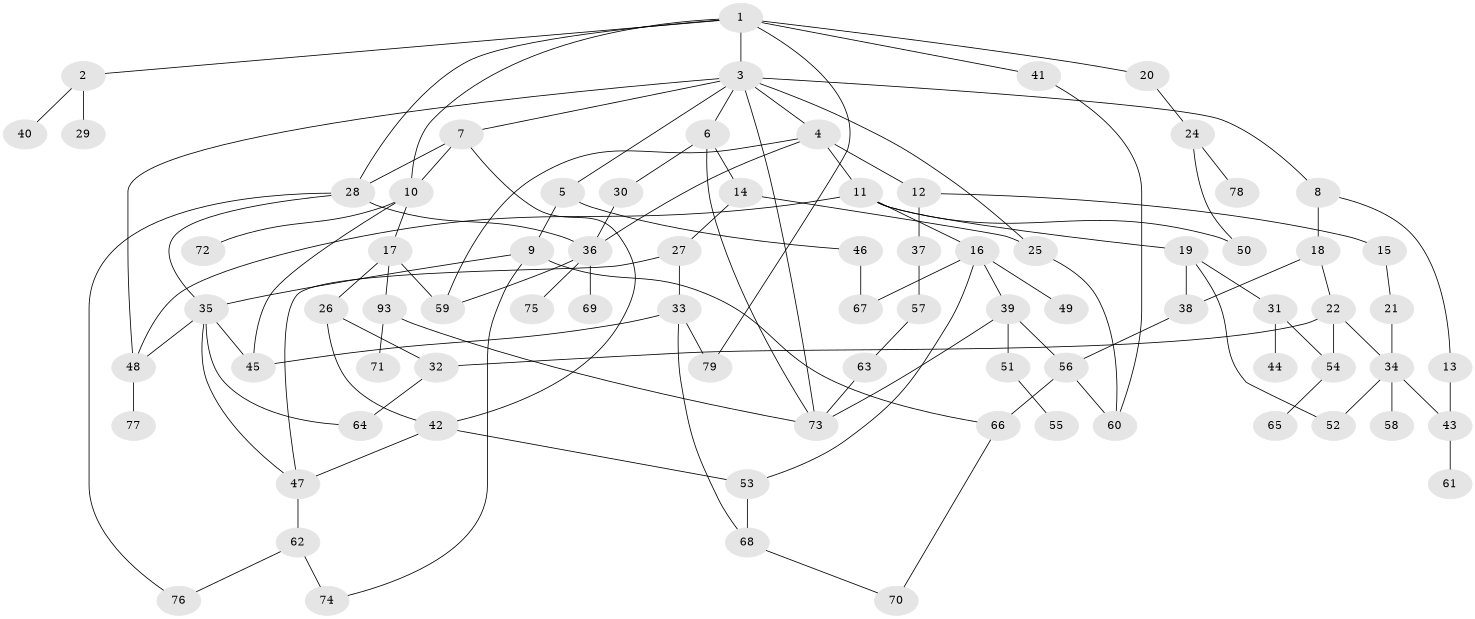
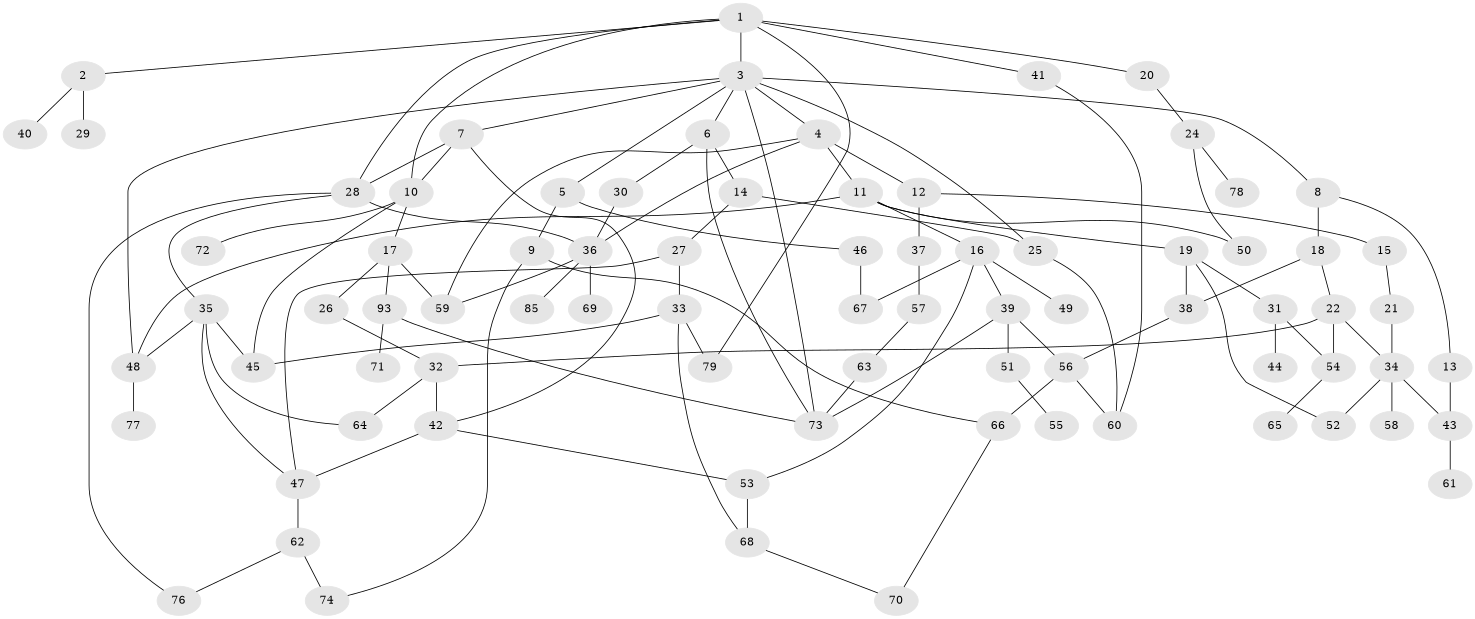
edge "9" -- "35": removed
node "75": label "75" -> "85"
edge "26" -- "42": now "32" -- "42"
